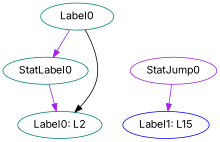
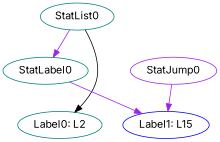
node "Label0": label "Label0" -> "StatList0"
edge "StatLabel0" -> "Label0: L2": now "StatLabel0" -> "Label1: L15"
